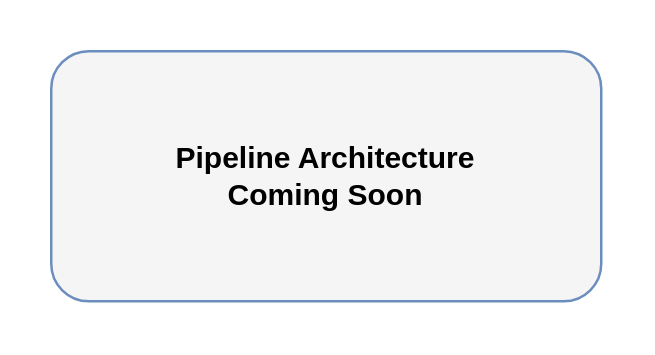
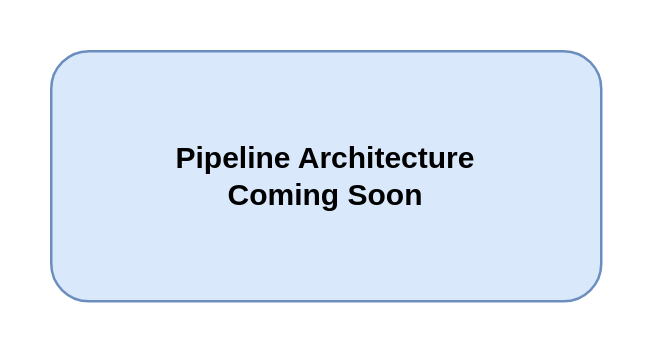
node "Pipeline Architecture Coming Soon": fillcolor #f5f5f5 -> #dae8fc
